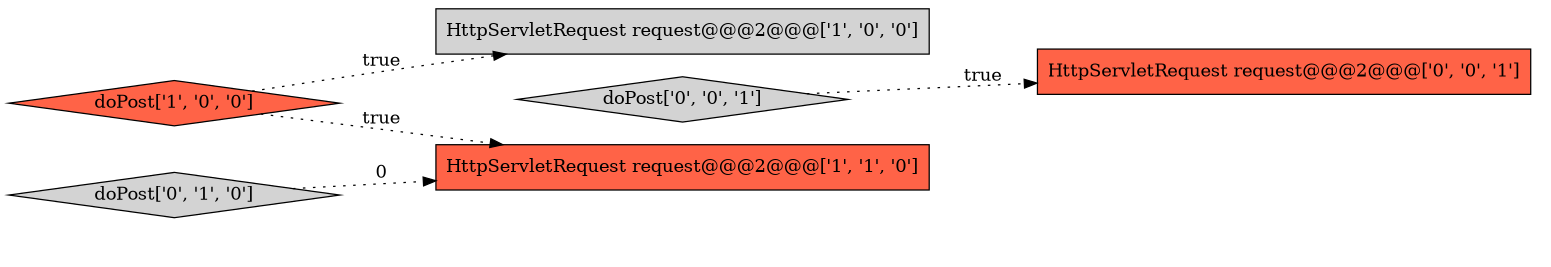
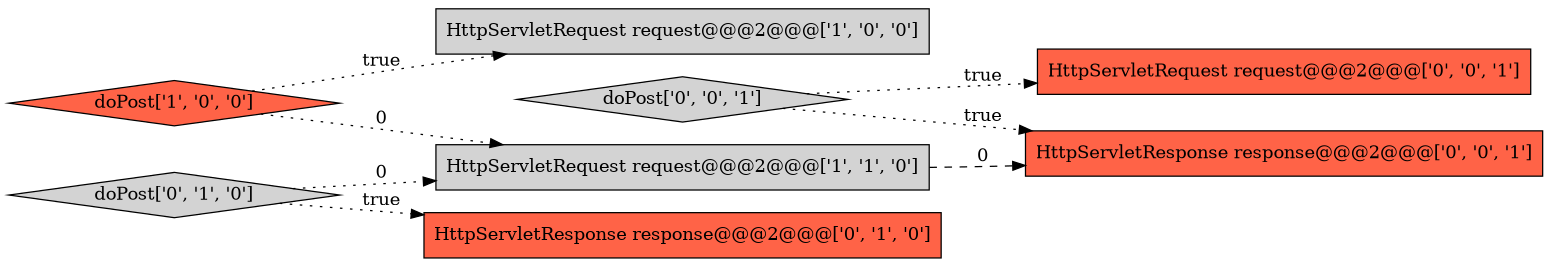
edge "doPost['1', '0', '0']" -> "HttpServletRequest request@@@2@@@['1', '1', '0']": label "true" -> "0"
node "HttpServletResponse response@@@2@@@['0', '0', '1']": added
node "HttpServletRequest request@@@2@@@['1', '1', '0']": fillcolor tomato -> lightgray
node "HttpServletResponse response@@@2@@@['0', '1', '0']": added
